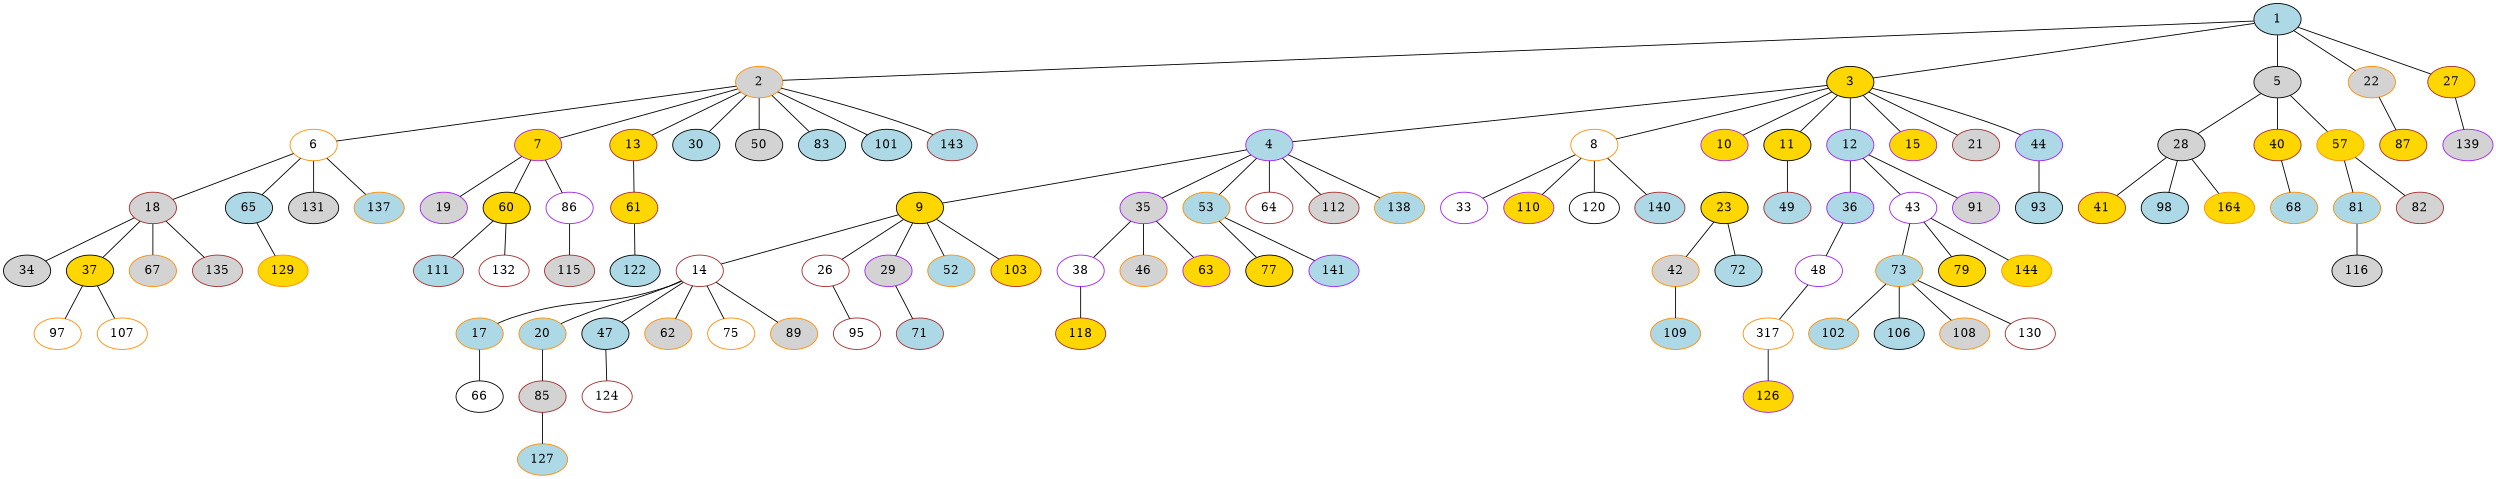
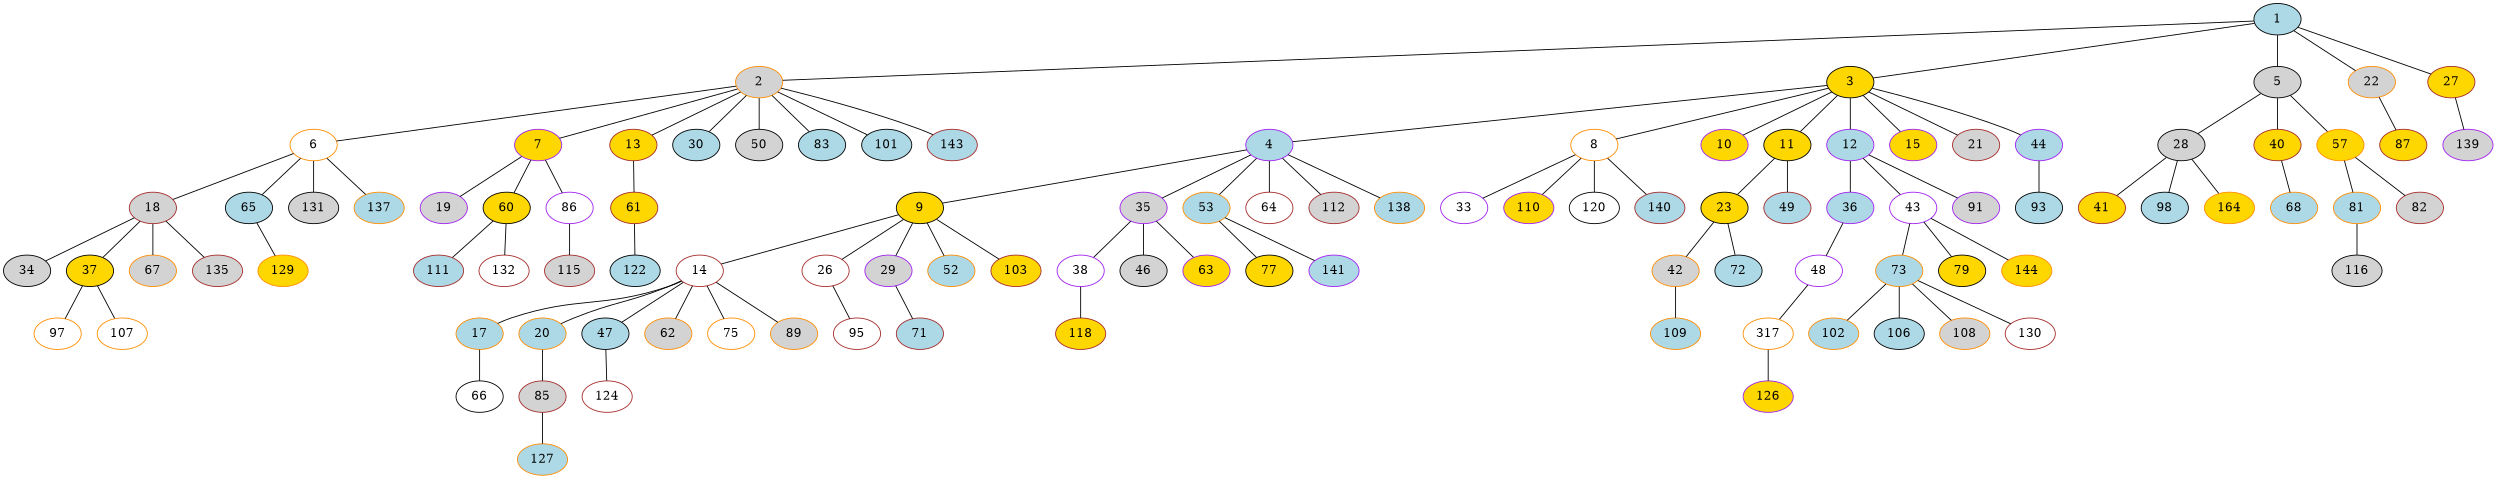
edge "11" -- "23": added
node "46": color darkorange -> black
